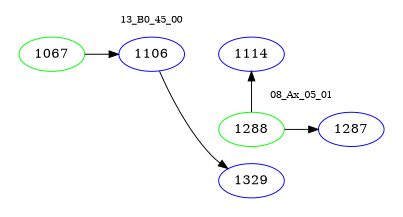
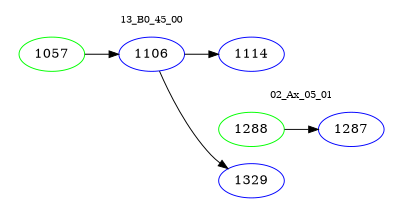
node "1067": label "1067" -> "1057"
edge "1288" -> "1114": now "1106" -> "1114"
cluster "08_Ax_05_01": label "08_Ax_05_01" -> "02_Ax_05_01"
